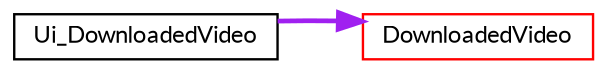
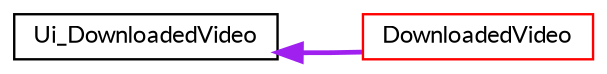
edge "Ui_DownloadedVideo" -> "DownloadedVideo": reversed
